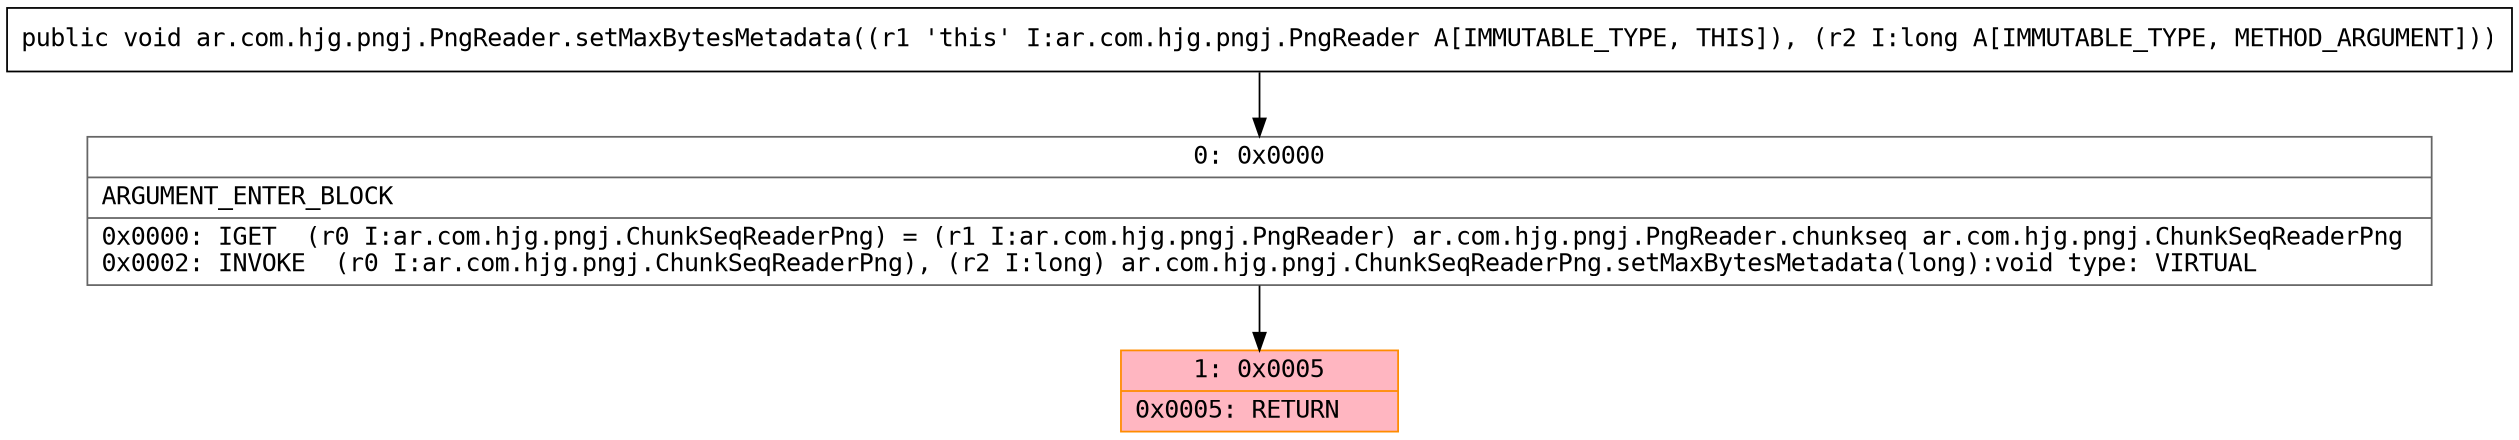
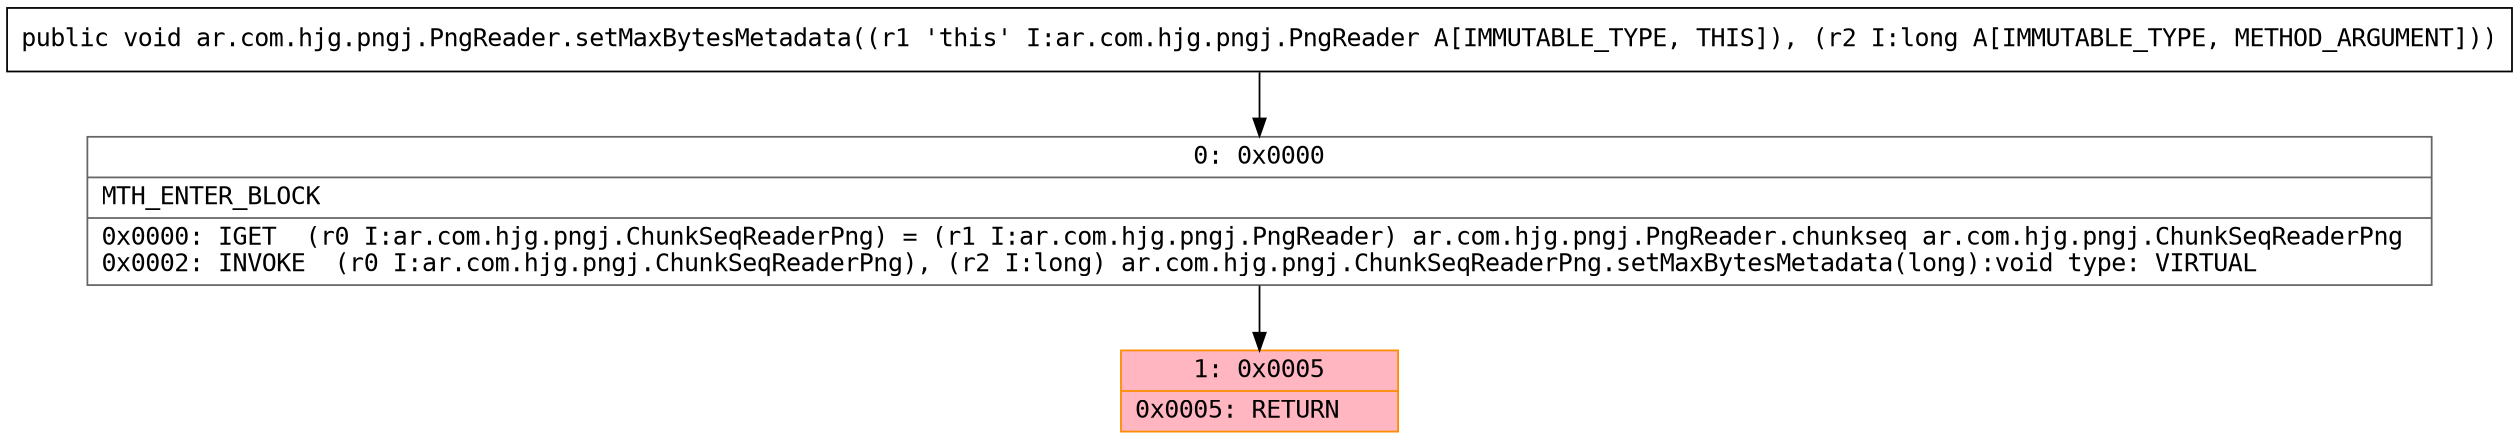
node "0: 0x0000": text "ARGUMENT_ENTER_BLOCK" -> "MTH_ENTER_BLOCK"
